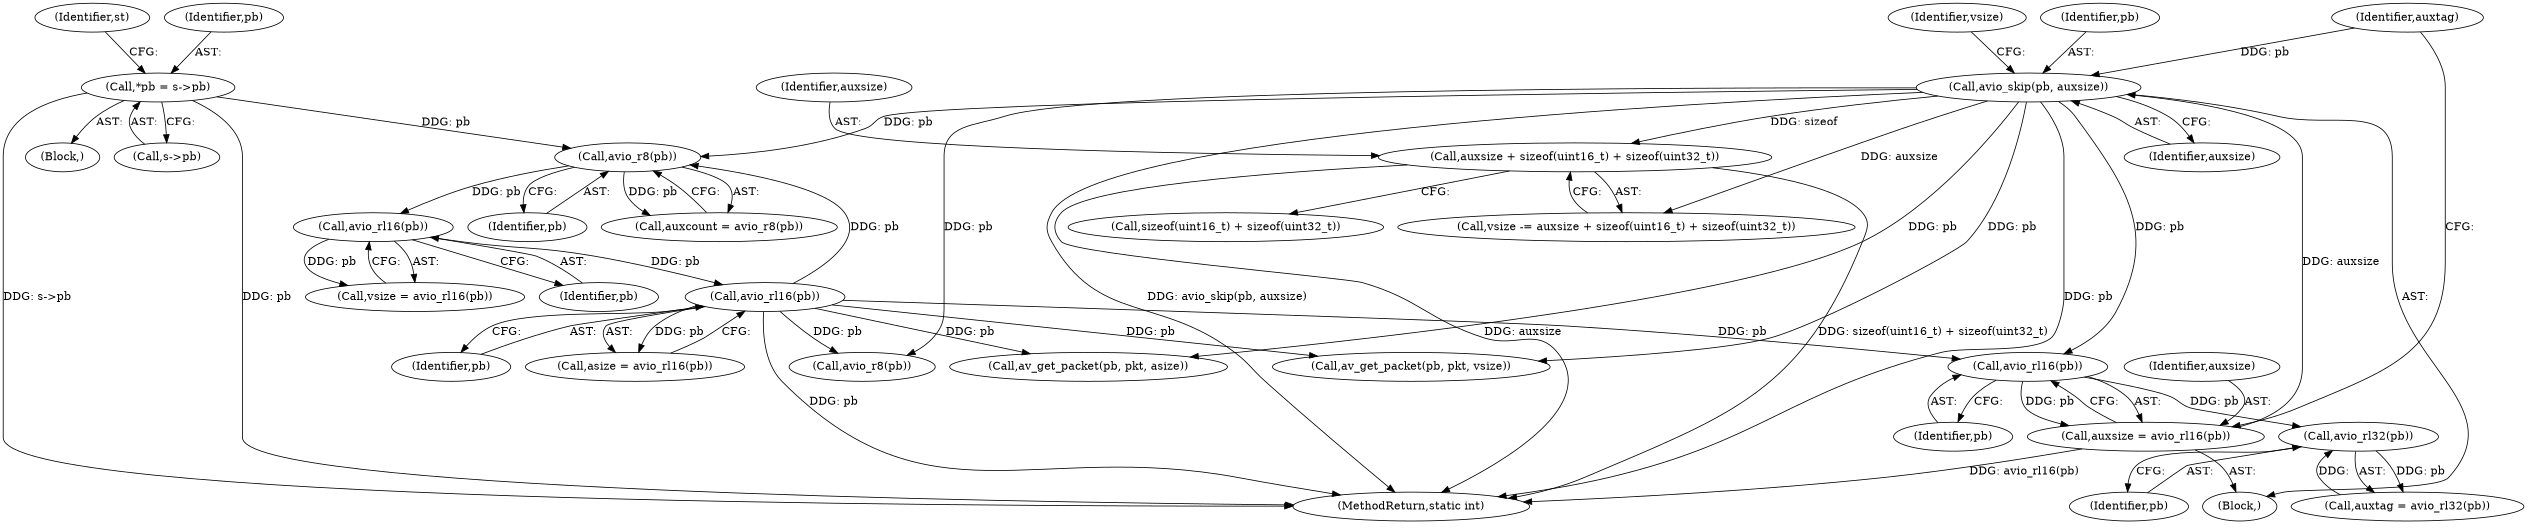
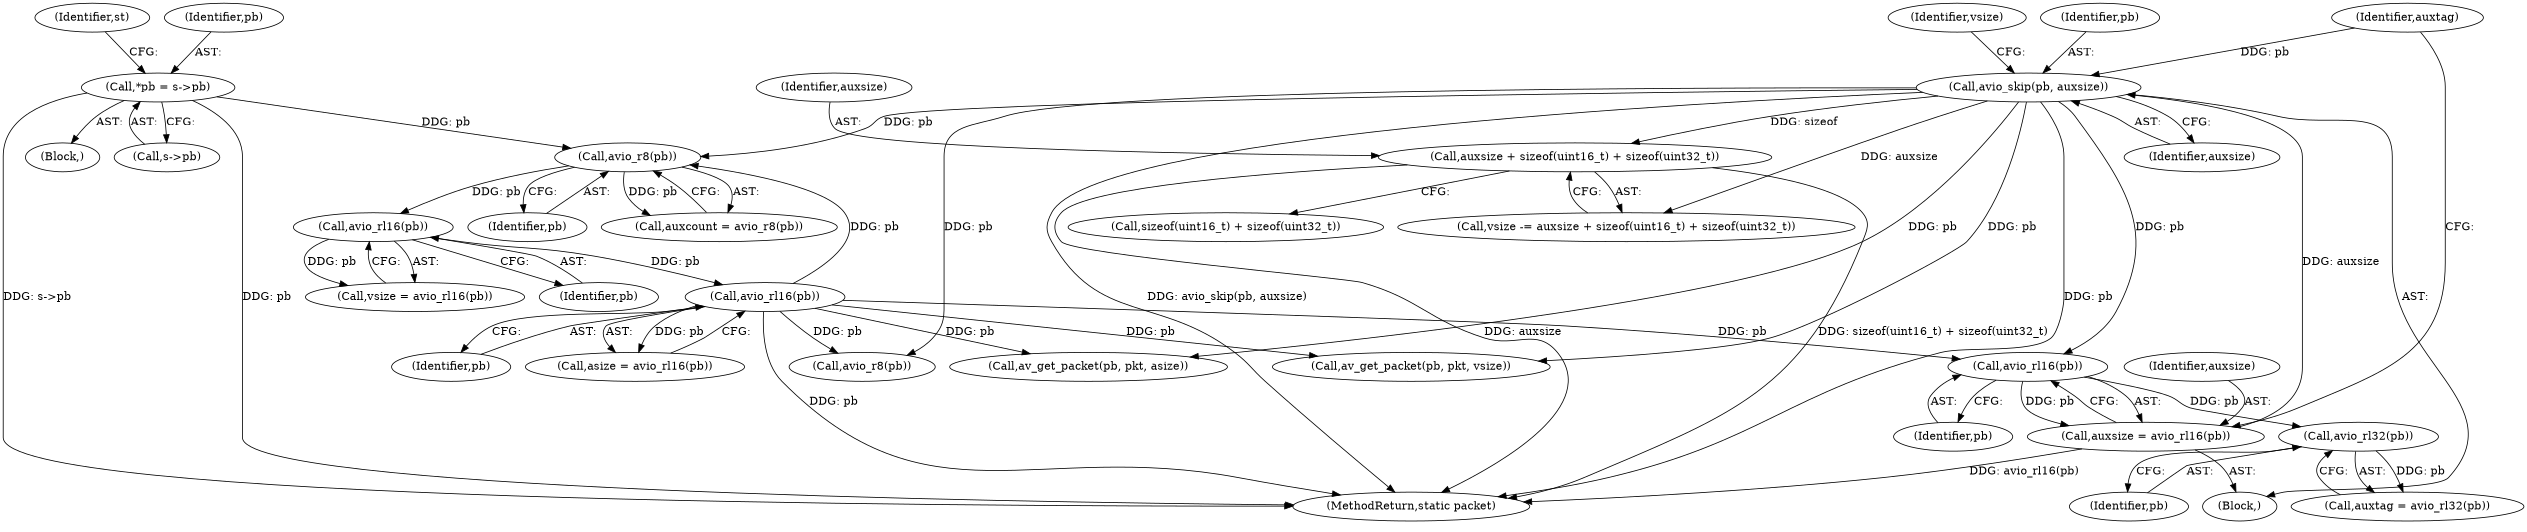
edge "(Call,auxtag = avio_rl32(pb))" -> "(Call,avio_rl32(pb))": label "DDG: " -> "CFG: "
node "(MethodReturn,static int)": label "(MethodReturn,static int)" -> "(MethodReturn,static packet)"
